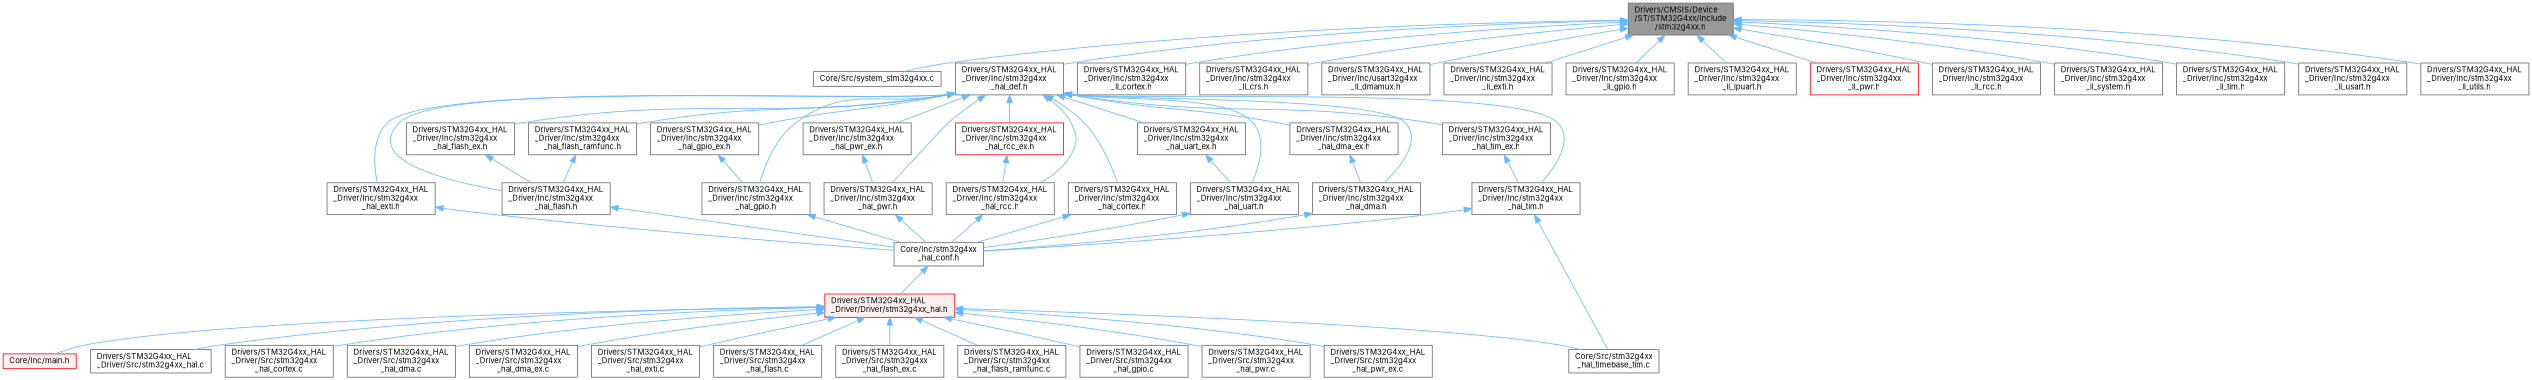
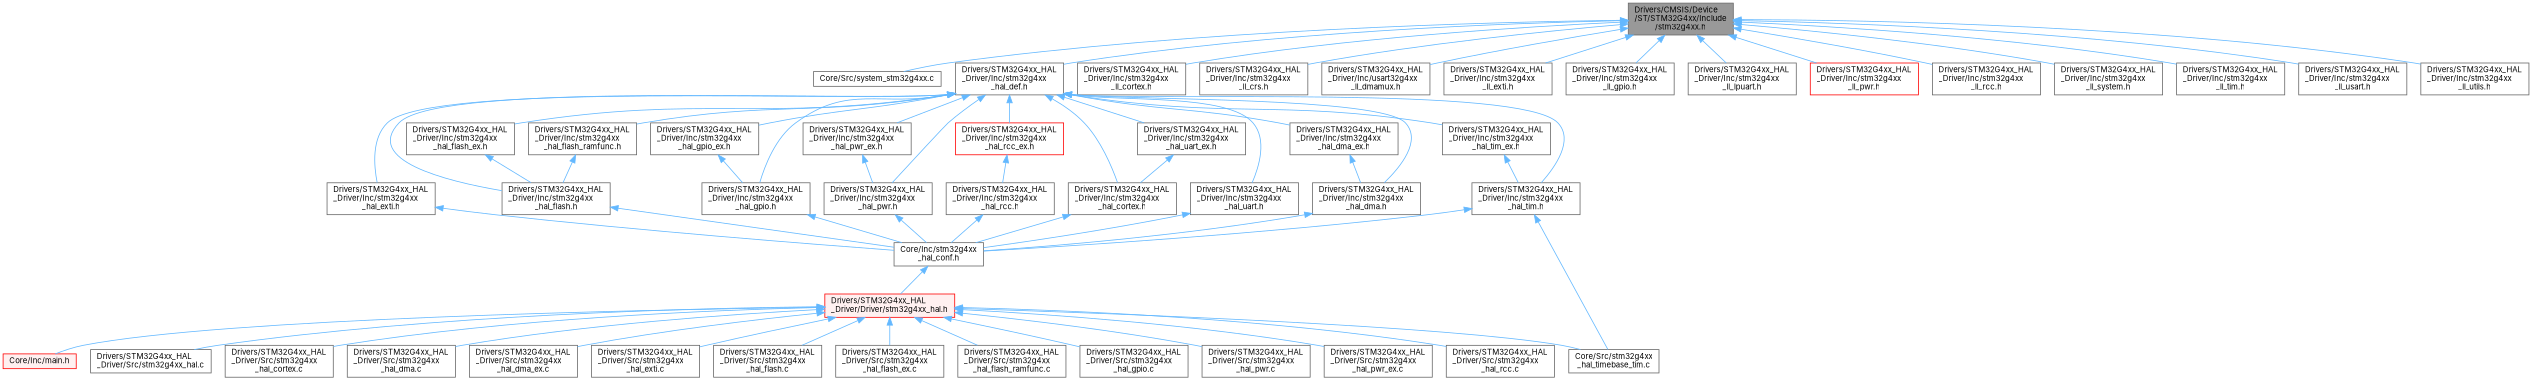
edge "Drivers/STM32G4xx_HAL _Driver/Inc/stm32g4xx _hal_rcc.h" -> "Drivers/STM32G4xx_HAL _Driver/Inc/stm32g4xx _hal_def.h": removed
edge "Drivers/STM32G4xx_HAL _Driver/Inc/stm32g4xx _hal_uart.h" -> "Drivers/STM32G4xx_HAL _Driver/Inc/stm32g4xx _hal_uart_ex.h": now "Drivers/STM32G4xx_HAL _Driver/Inc/stm32g4xx _hal_cortex.h" -> "Drivers/STM32G4xx_HAL _Driver/Inc/stm32g4xx _hal_uart_ex.h"
node "Drivers/STM32G4xx_HAL _Driver/Src/stm32g4xx _hal_rcc.c": added
